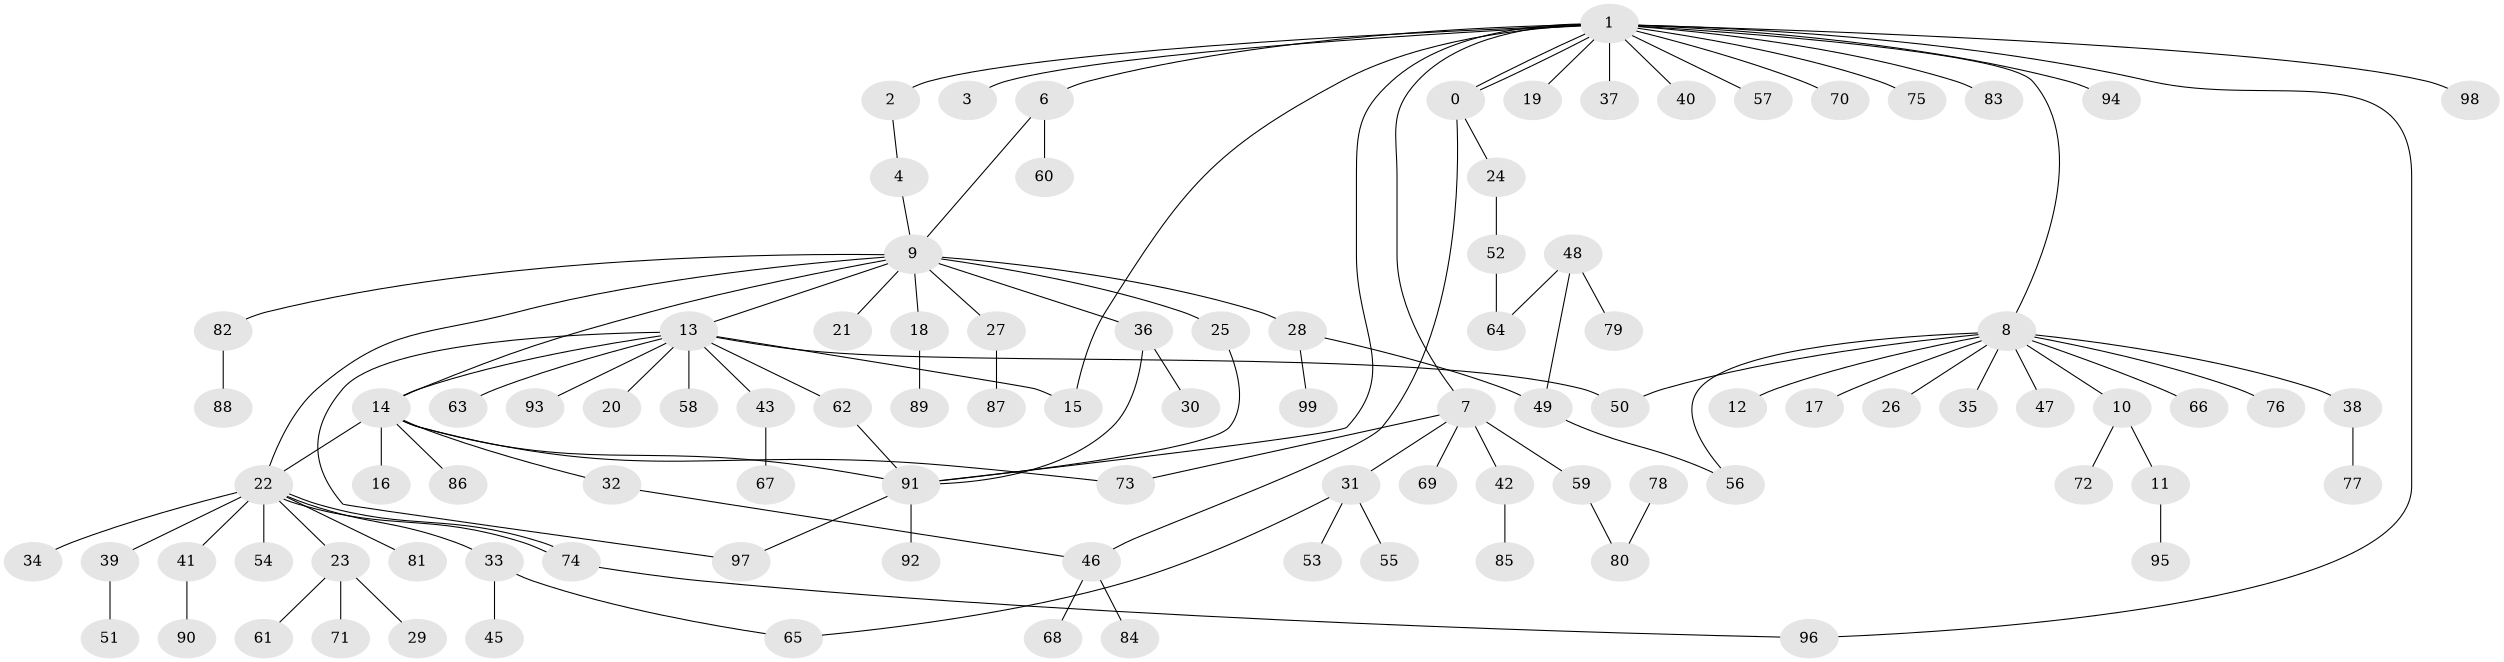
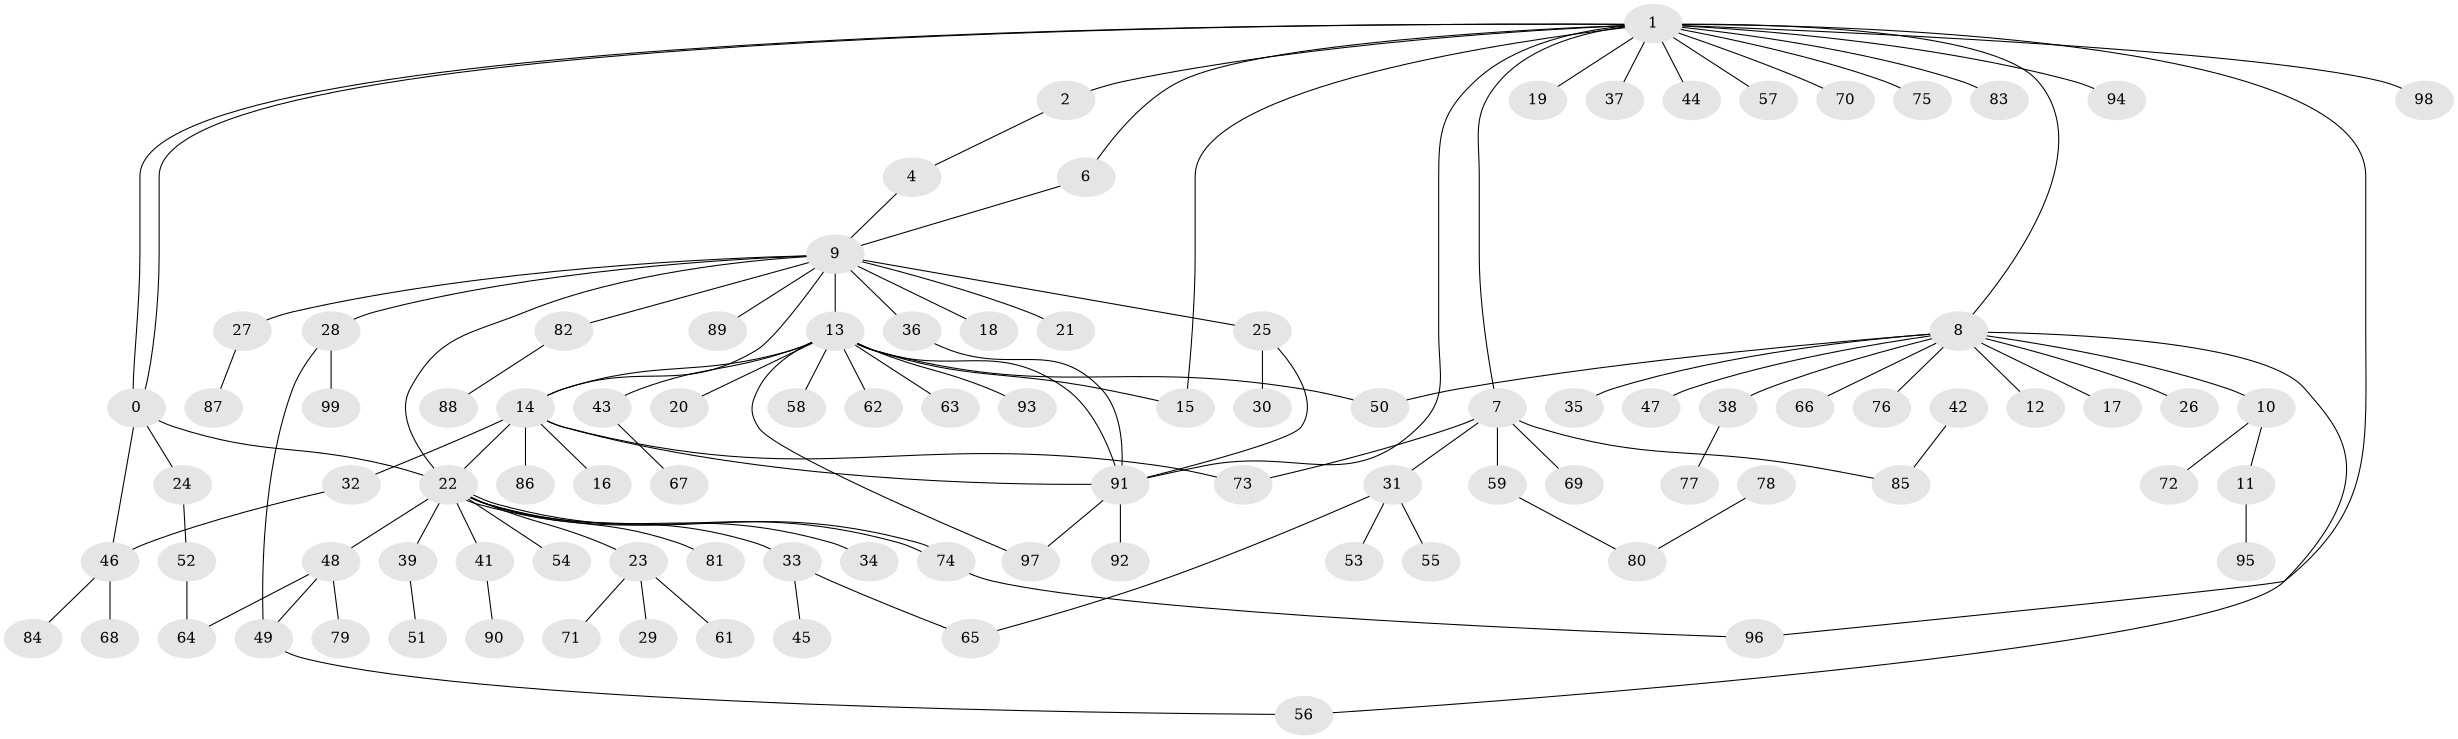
node "3": removed
node "40": label "40" -> "44"
node "60": removed
edge "36" -- "30": now "25" -- "30"
edge "18" -- "89": now "9" -- "89"
edge "62" -- "91": now "13" -- "91"
edge "7" -- "42": now "7" -- "85"
edge "0" -- "22": added
edge "22" -- "48": added
